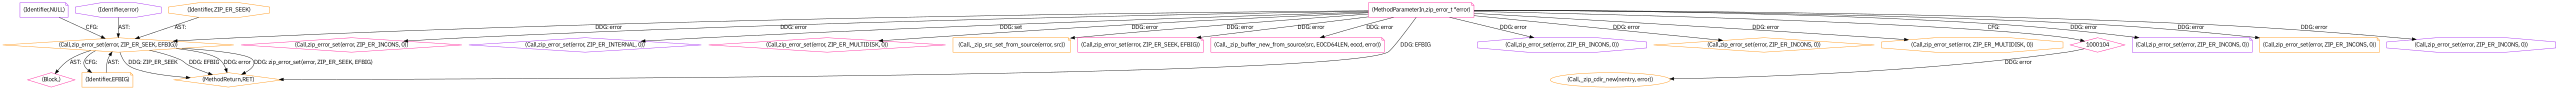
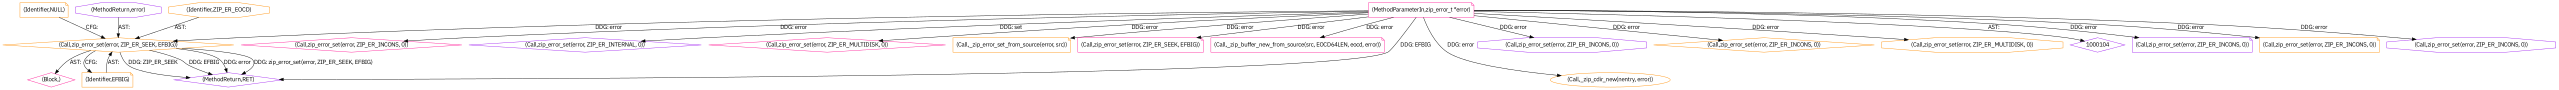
node "(Identifier,NULL)": color purple -> darkorange
node "(Identifier,error)": label "(Identifier,error)" -> "(MethodReturn,error)"
node "(Identifier,ZIP_ER_SEEK)": label "(Identifier,ZIP_ER_SEEK)" -> "(Identifier,ZIP_ER_EOCD)"
edge "(MethodParameterIn,zip_error_t *error)" -> "1000104": label "CFG: " -> "AST: "
node "(Call,_zip_src_set_from_source(error, src))": label "(Call,_zip_src_set_from_source(error, src))" -> "(Call,_zip_error_set_from_source(error, src))"
node "1000104": color deeppink -> purple
edge "1000104" -> "(Call,_zip_cdir_new(nentry, error))": now "(MethodParameterIn,zip_error_t *error)" -> "(Call,_zip_cdir_new(nentry, error))"
node "(MethodReturn,RET)": color darkorange -> purple
